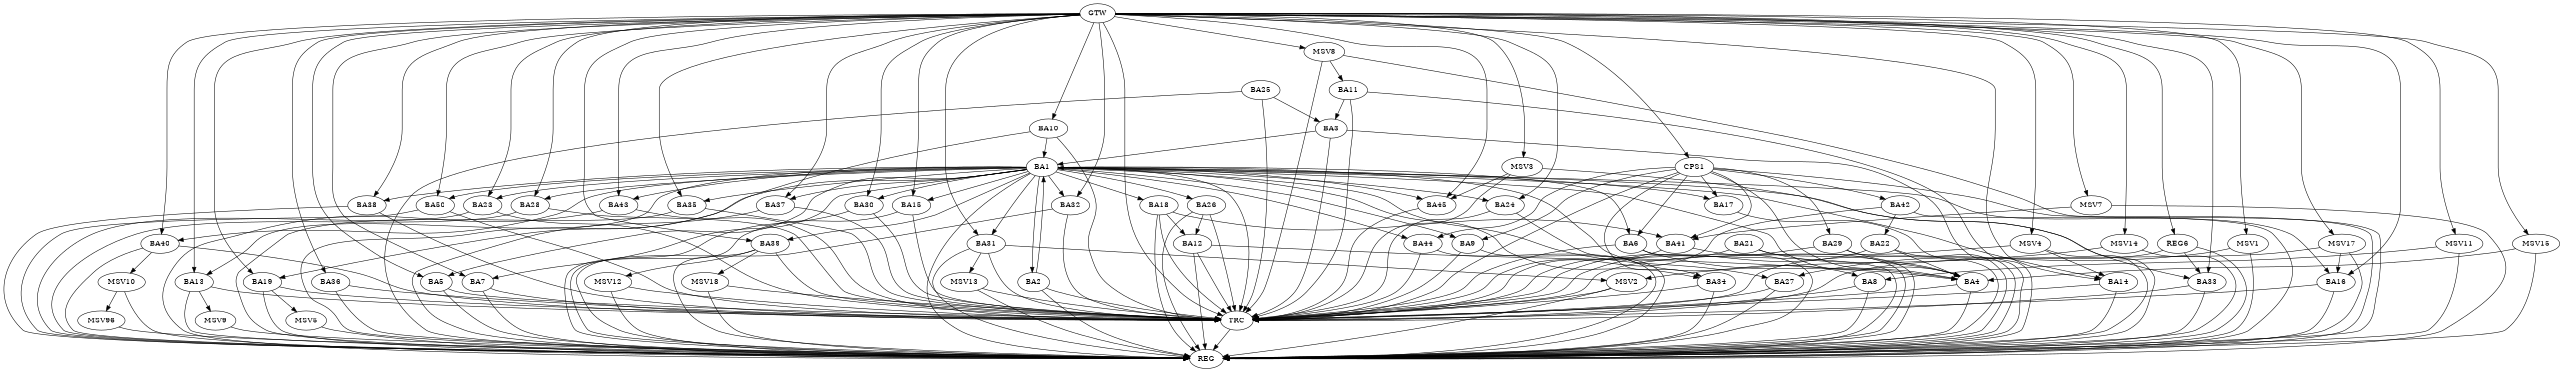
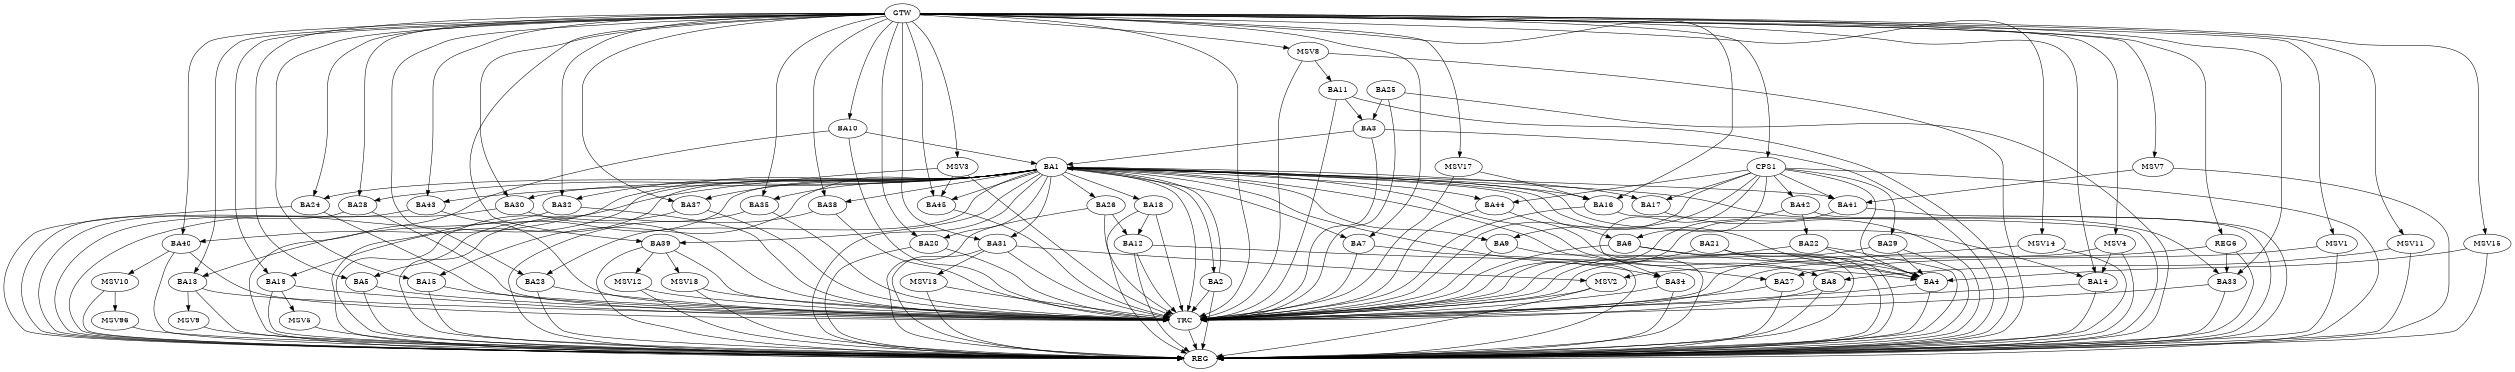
node "BA50": label "BA50" -> "BA20"
edge "BA18" -> "BA41": now "BA1" -> "BA41"
node "BA36": removed
edge "MSV17" -> "REG": removed
